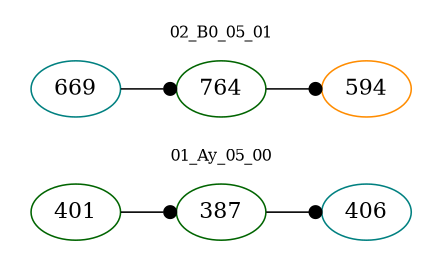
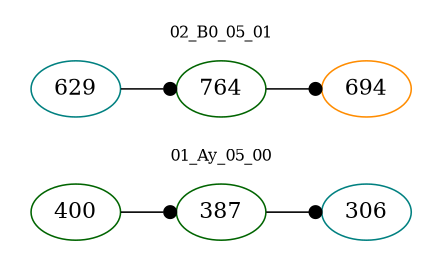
node "669": label "669" -> "629"
node "594": label "594" -> "694"
node "401": label "401" -> "400"
node "406": label "406" -> "306"
